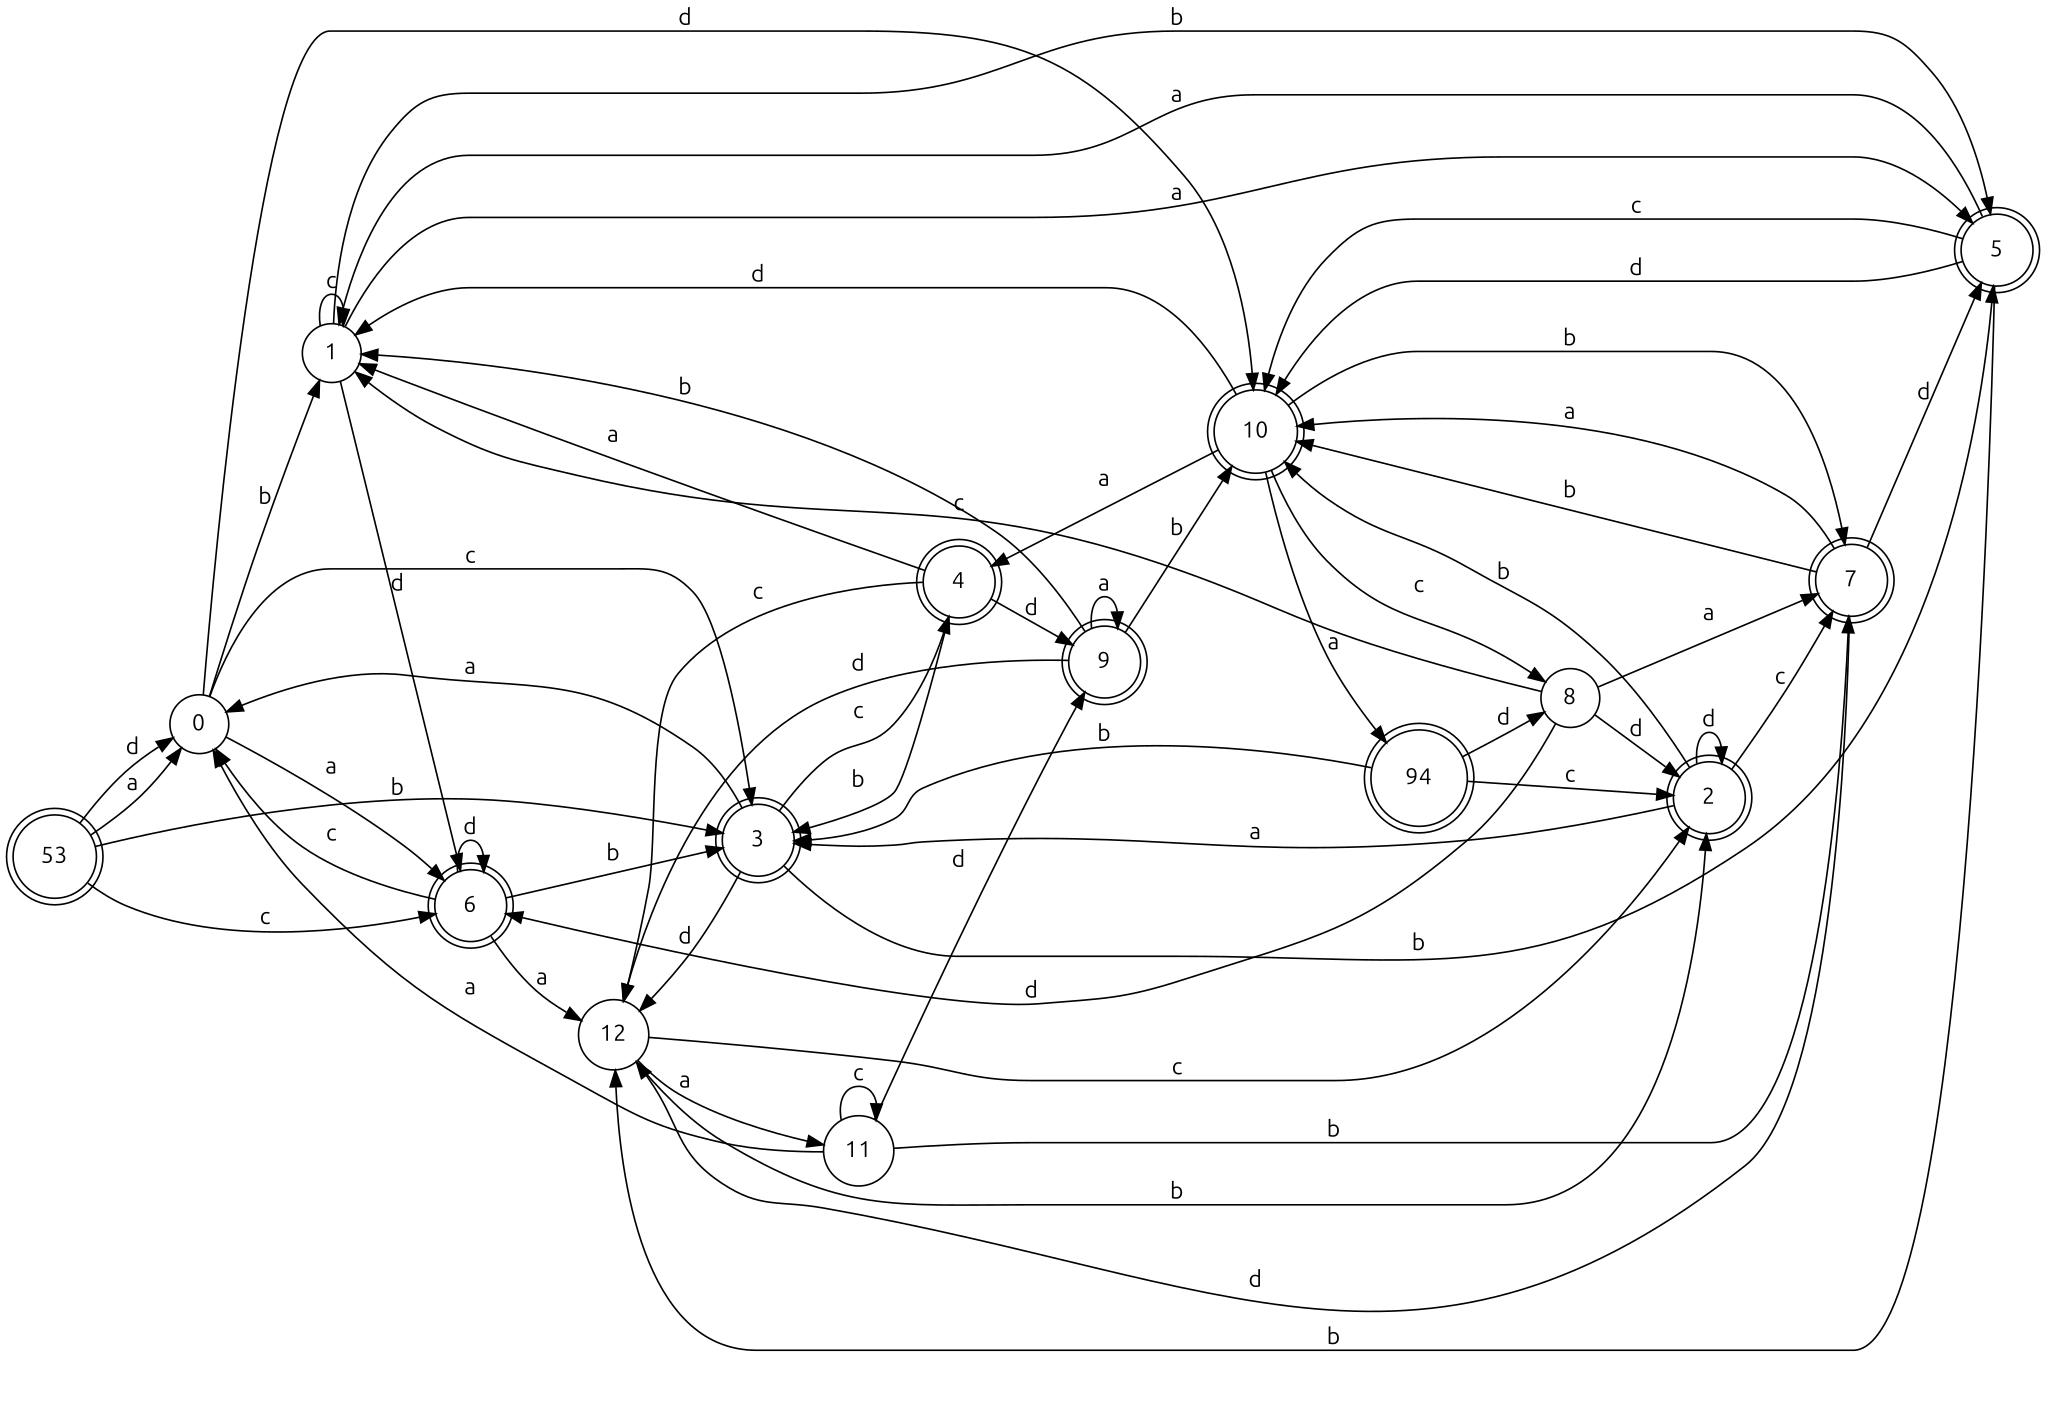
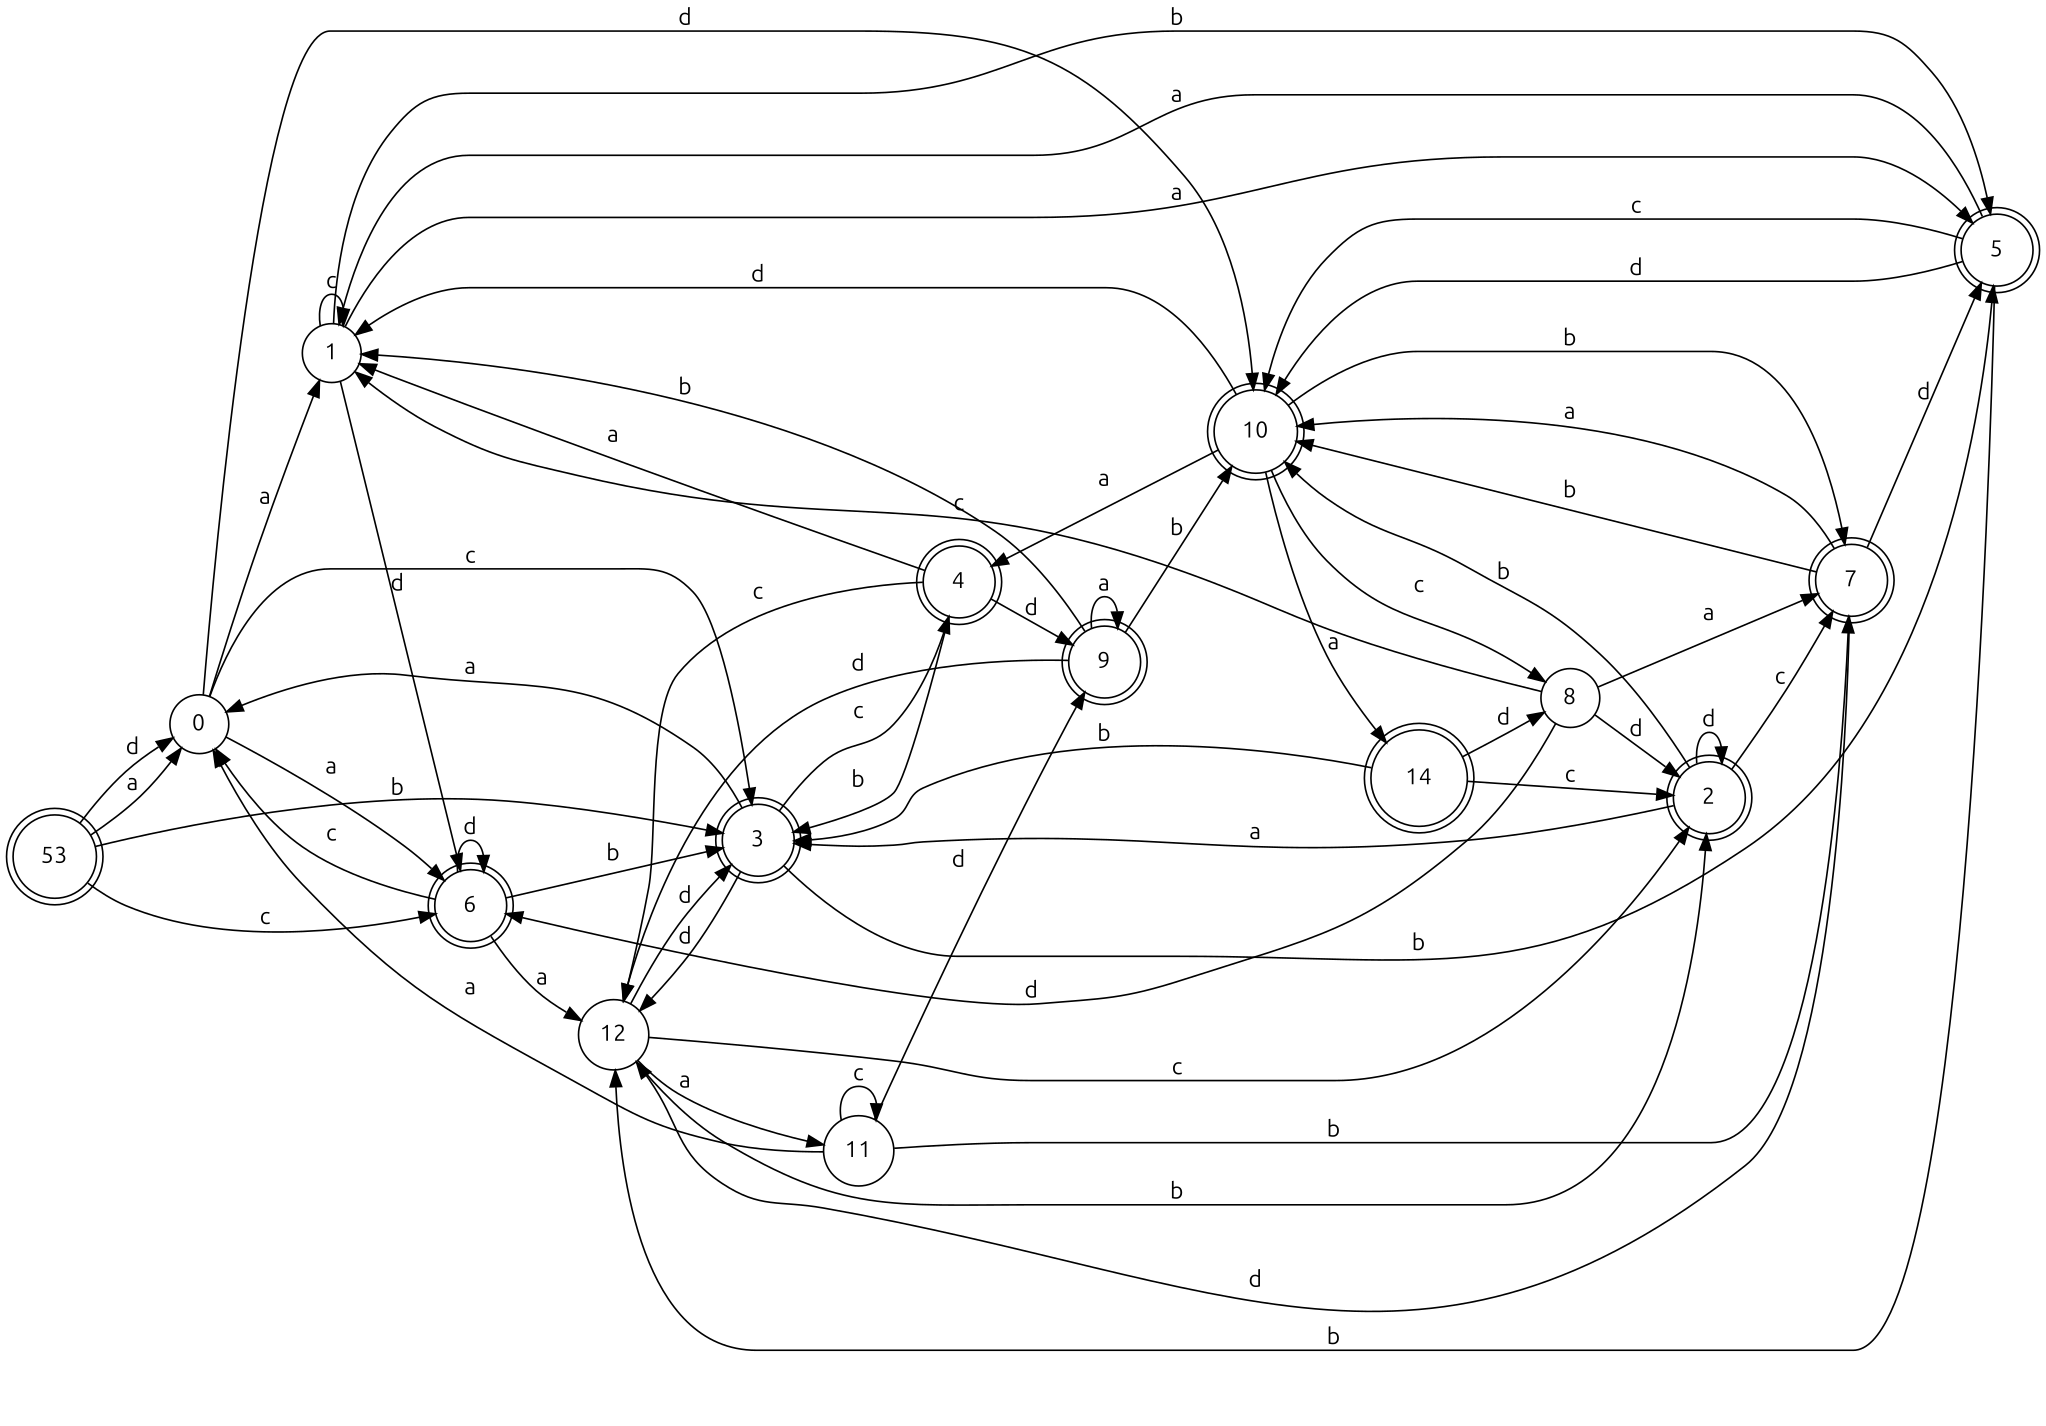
edge "0" -> "1": label "b" -> "a"
node "94": label "94" -> "14"
edge "12" -> "3": added, label "d"
